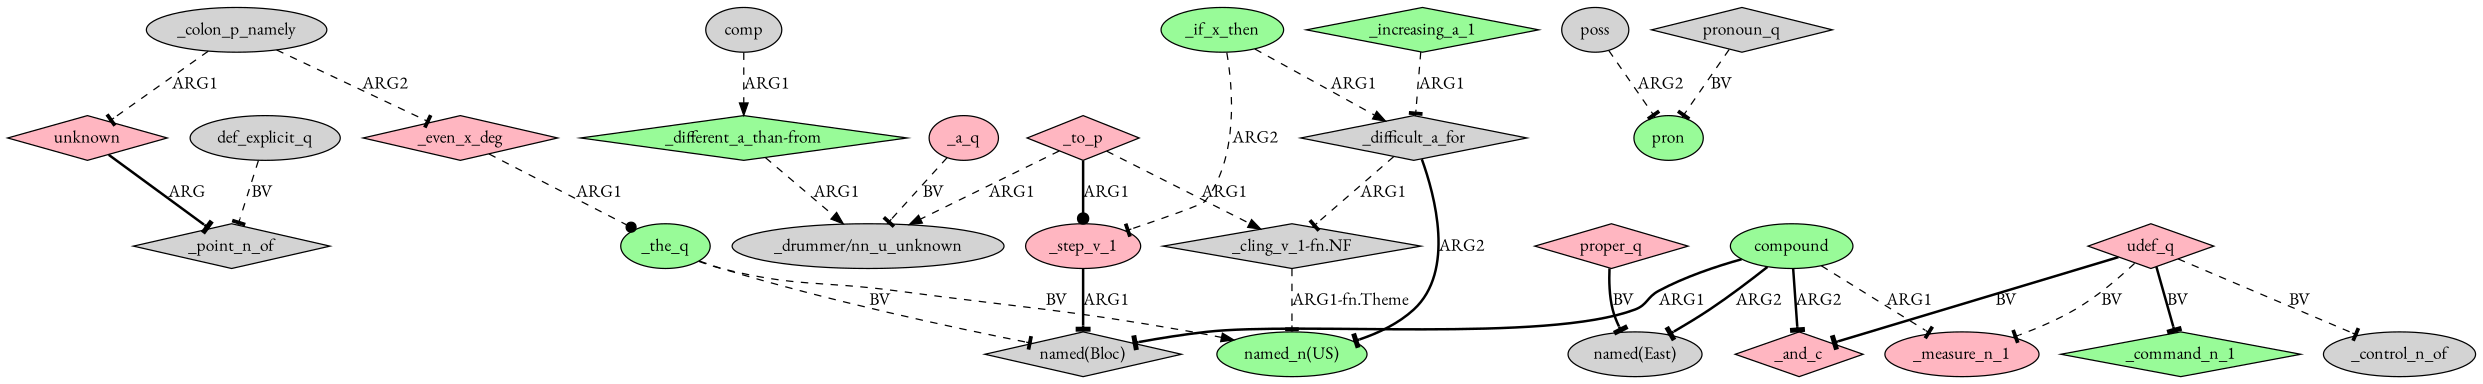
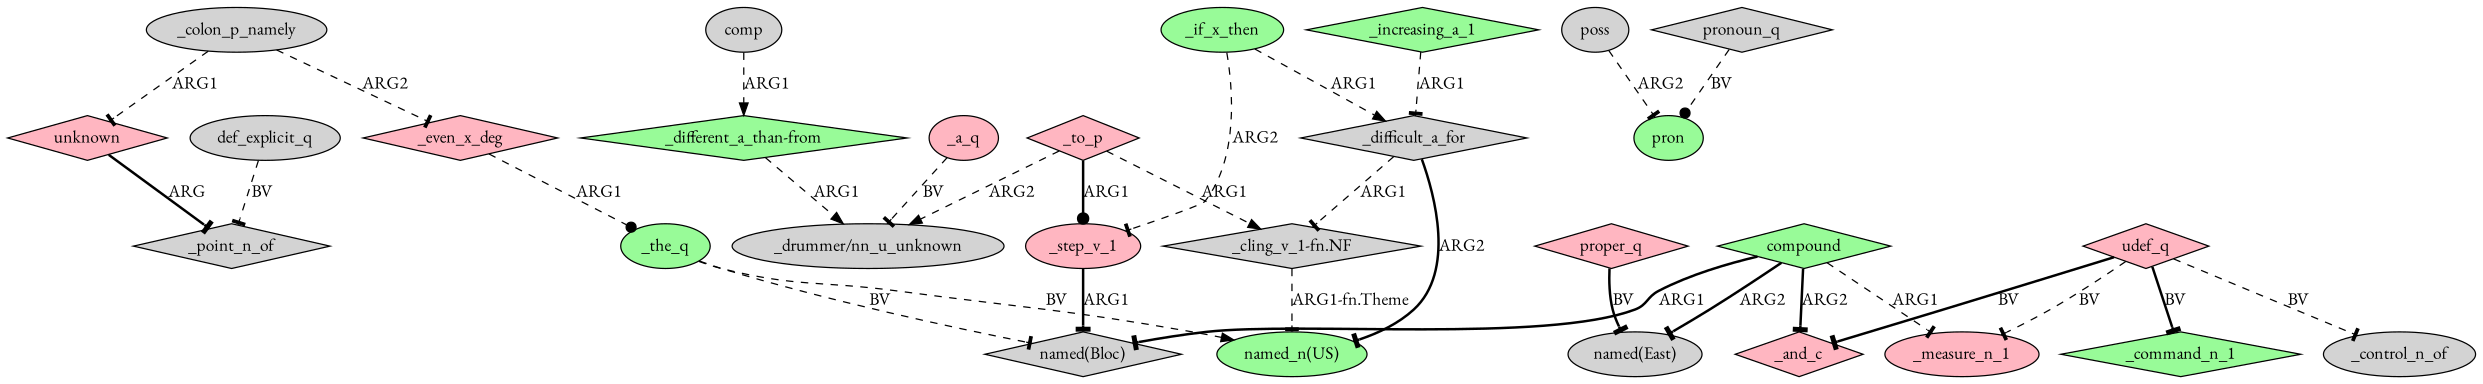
edge "pronoun_q" -> "pron": arrowhead tee -> dot
edge "_to_p" -> "_drummer/nn_u_unknown": label "ARG1" -> "ARG2"
node "compound": shape ellipse -> diamond
